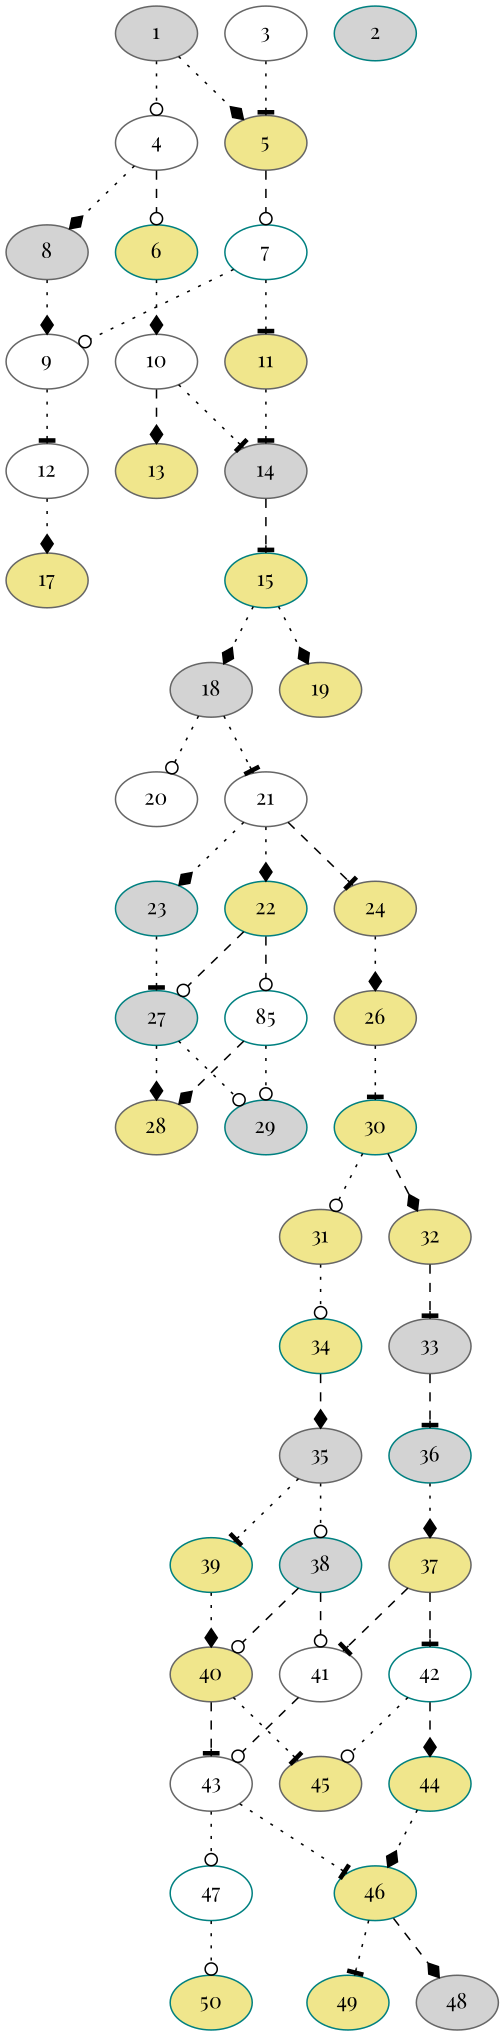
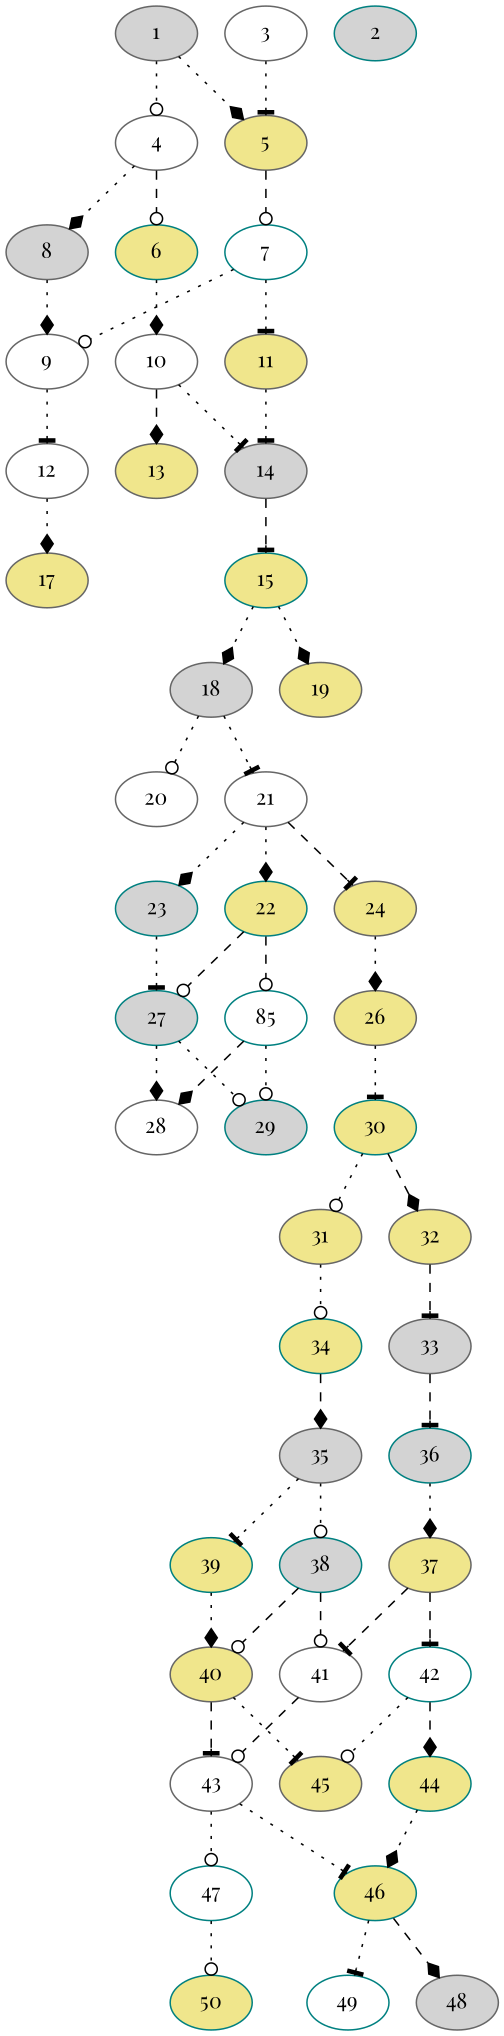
node "28": fillcolor khaki -> white
node "49": fillcolor khaki -> white
